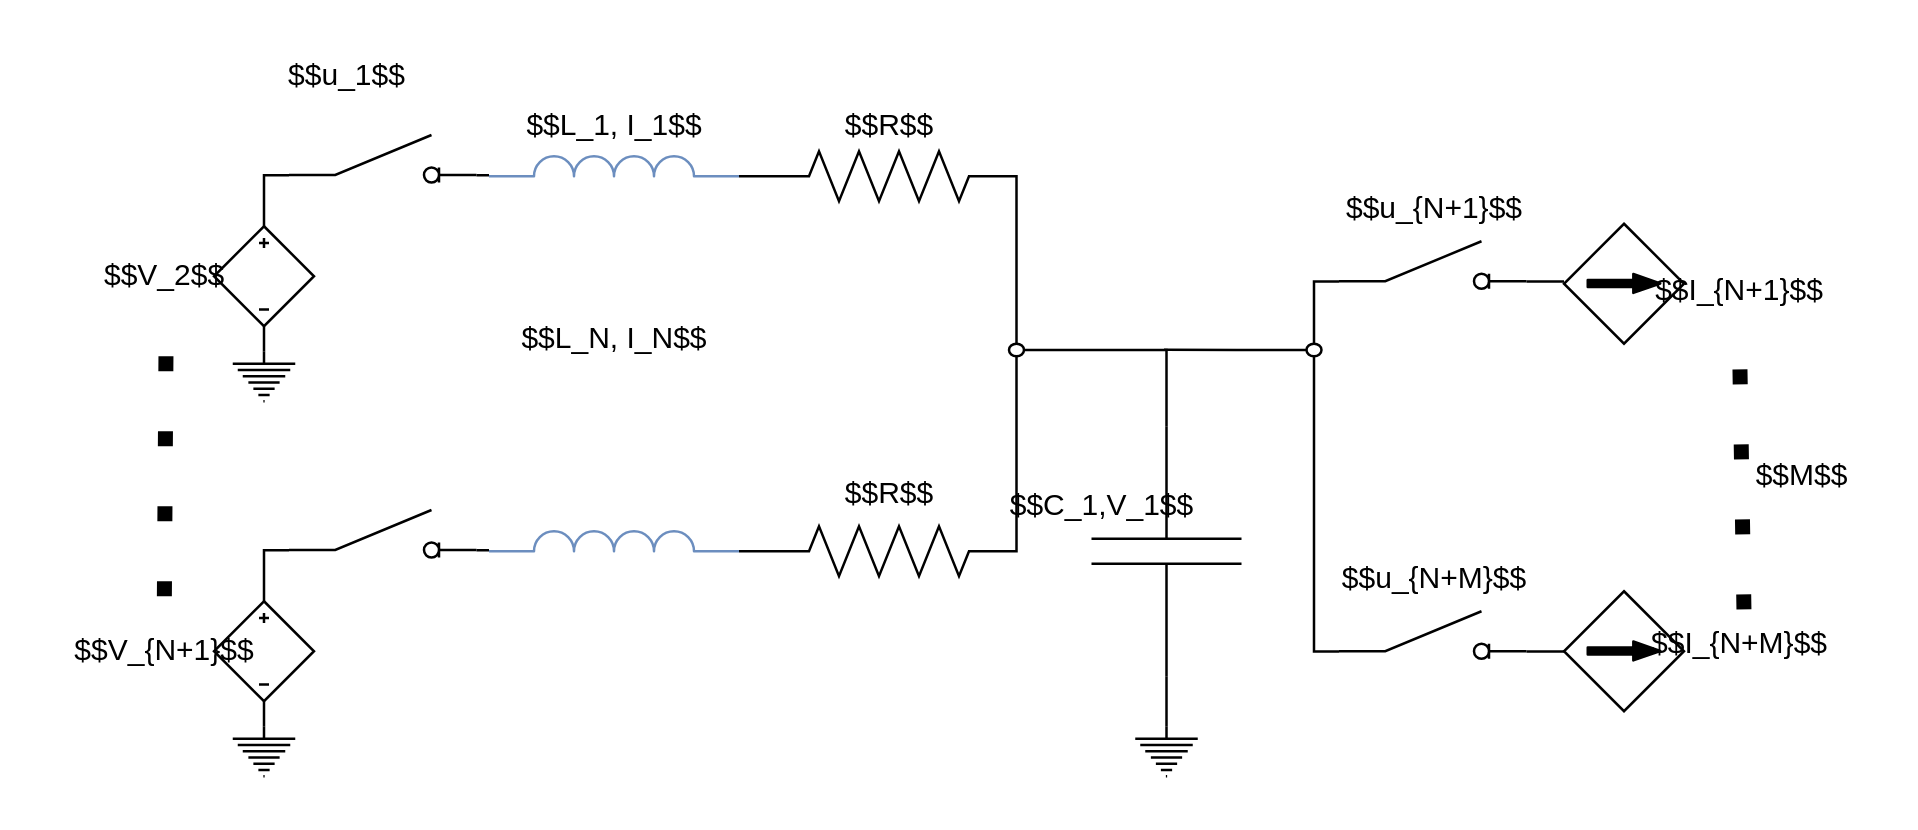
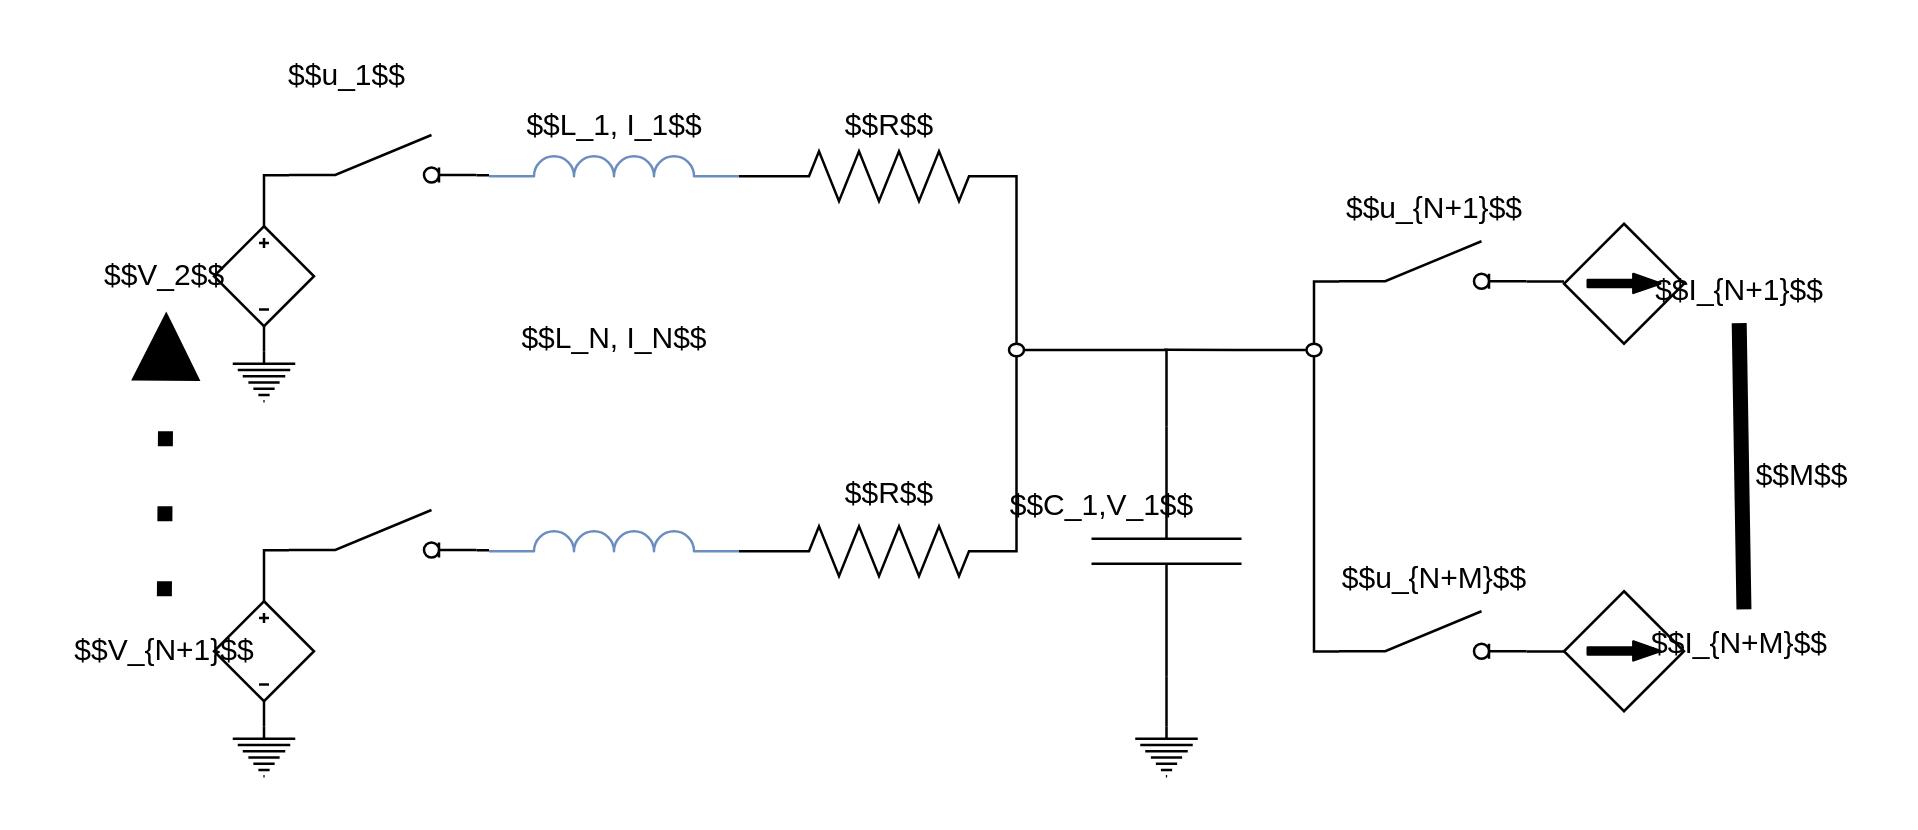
edge "$$V_2$$" -- "$$V_{N+1}$$": arrowhead none -> block
edge "$$I_{N+1}$$" -- "$$I_{N+M}$$": style dashed -> solid
